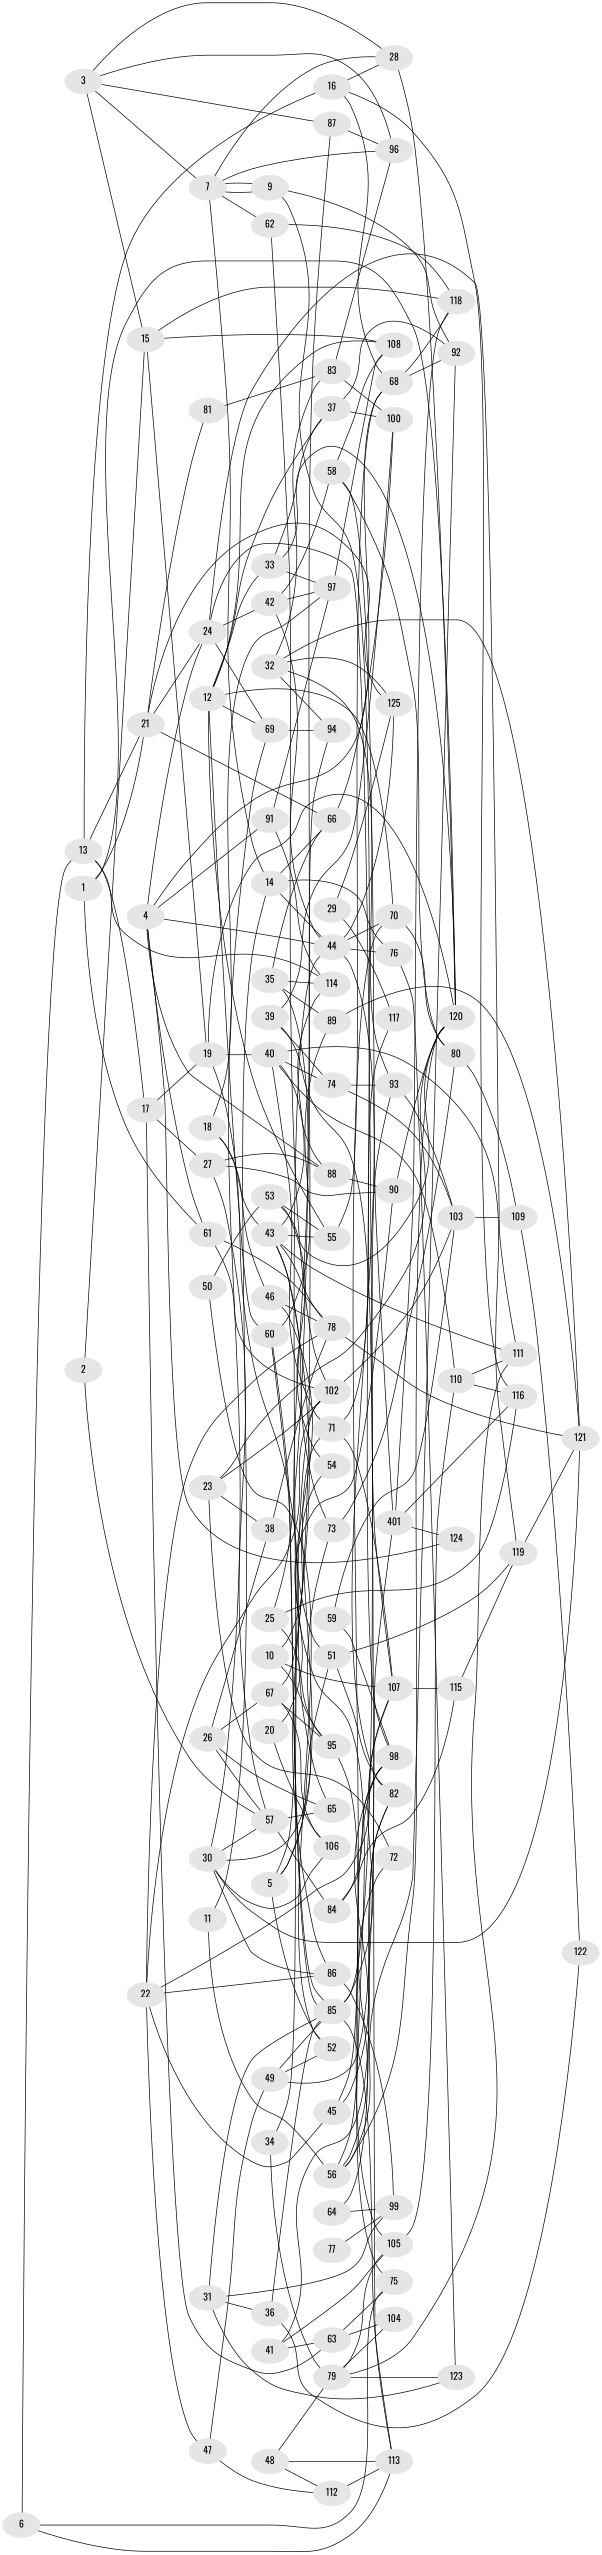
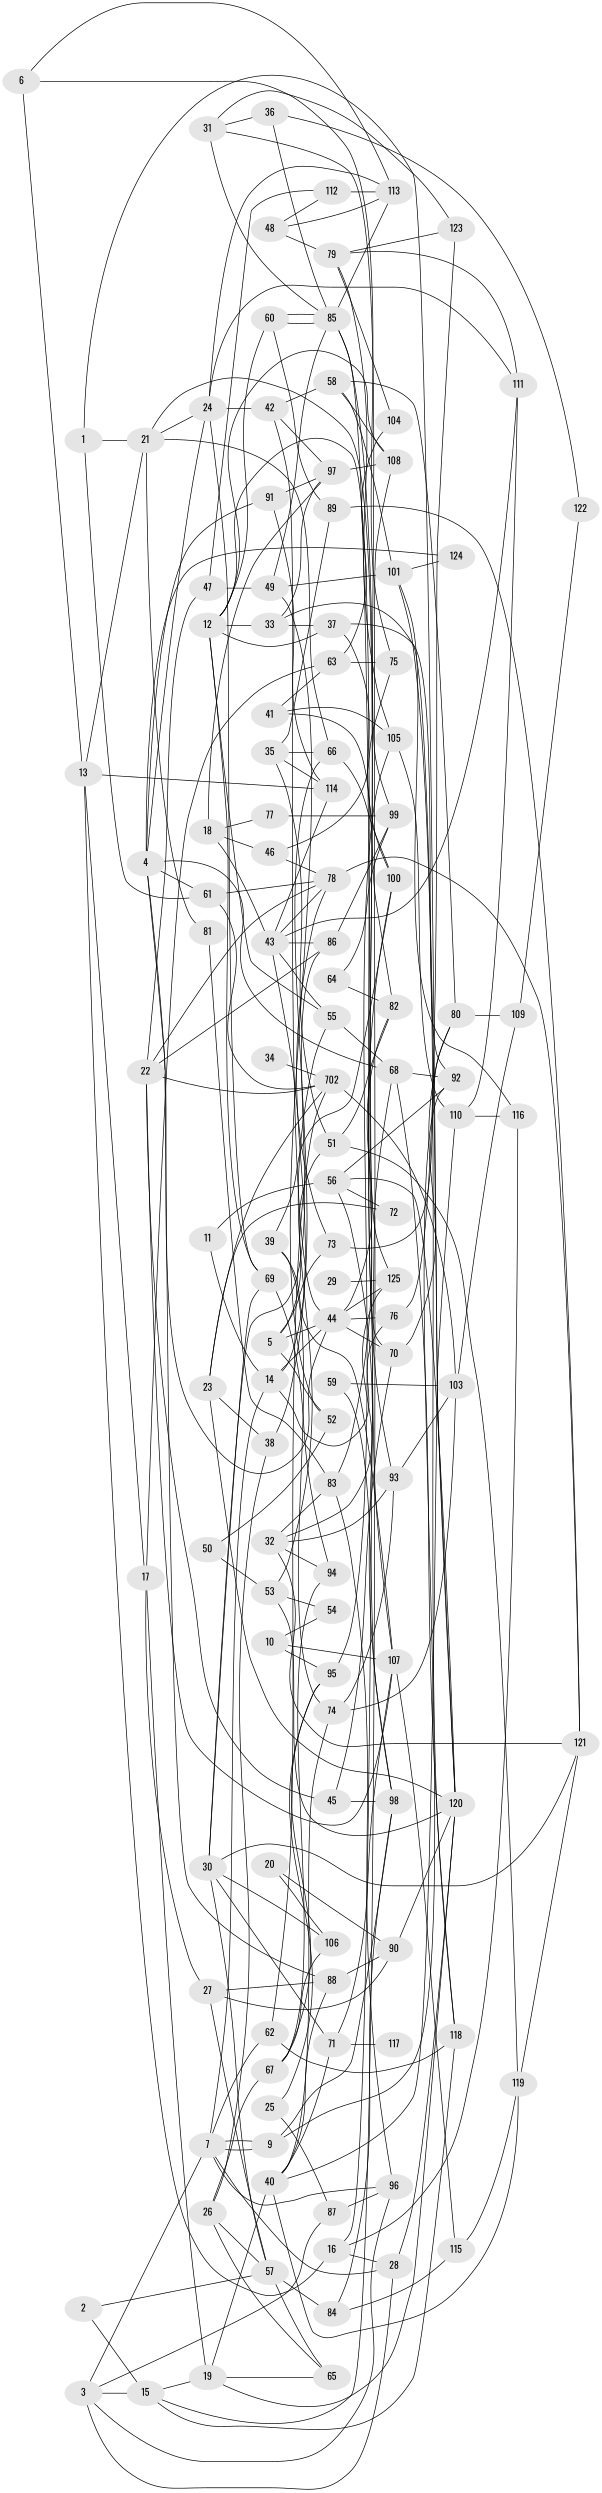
edge "77" -- "18": added
edge "29" -- "117": removed
node "102": label "102" -> "702"
node "401": label "401" -> "101"
edge "116" -- "25": removed
edge "34" -- "79": removed
